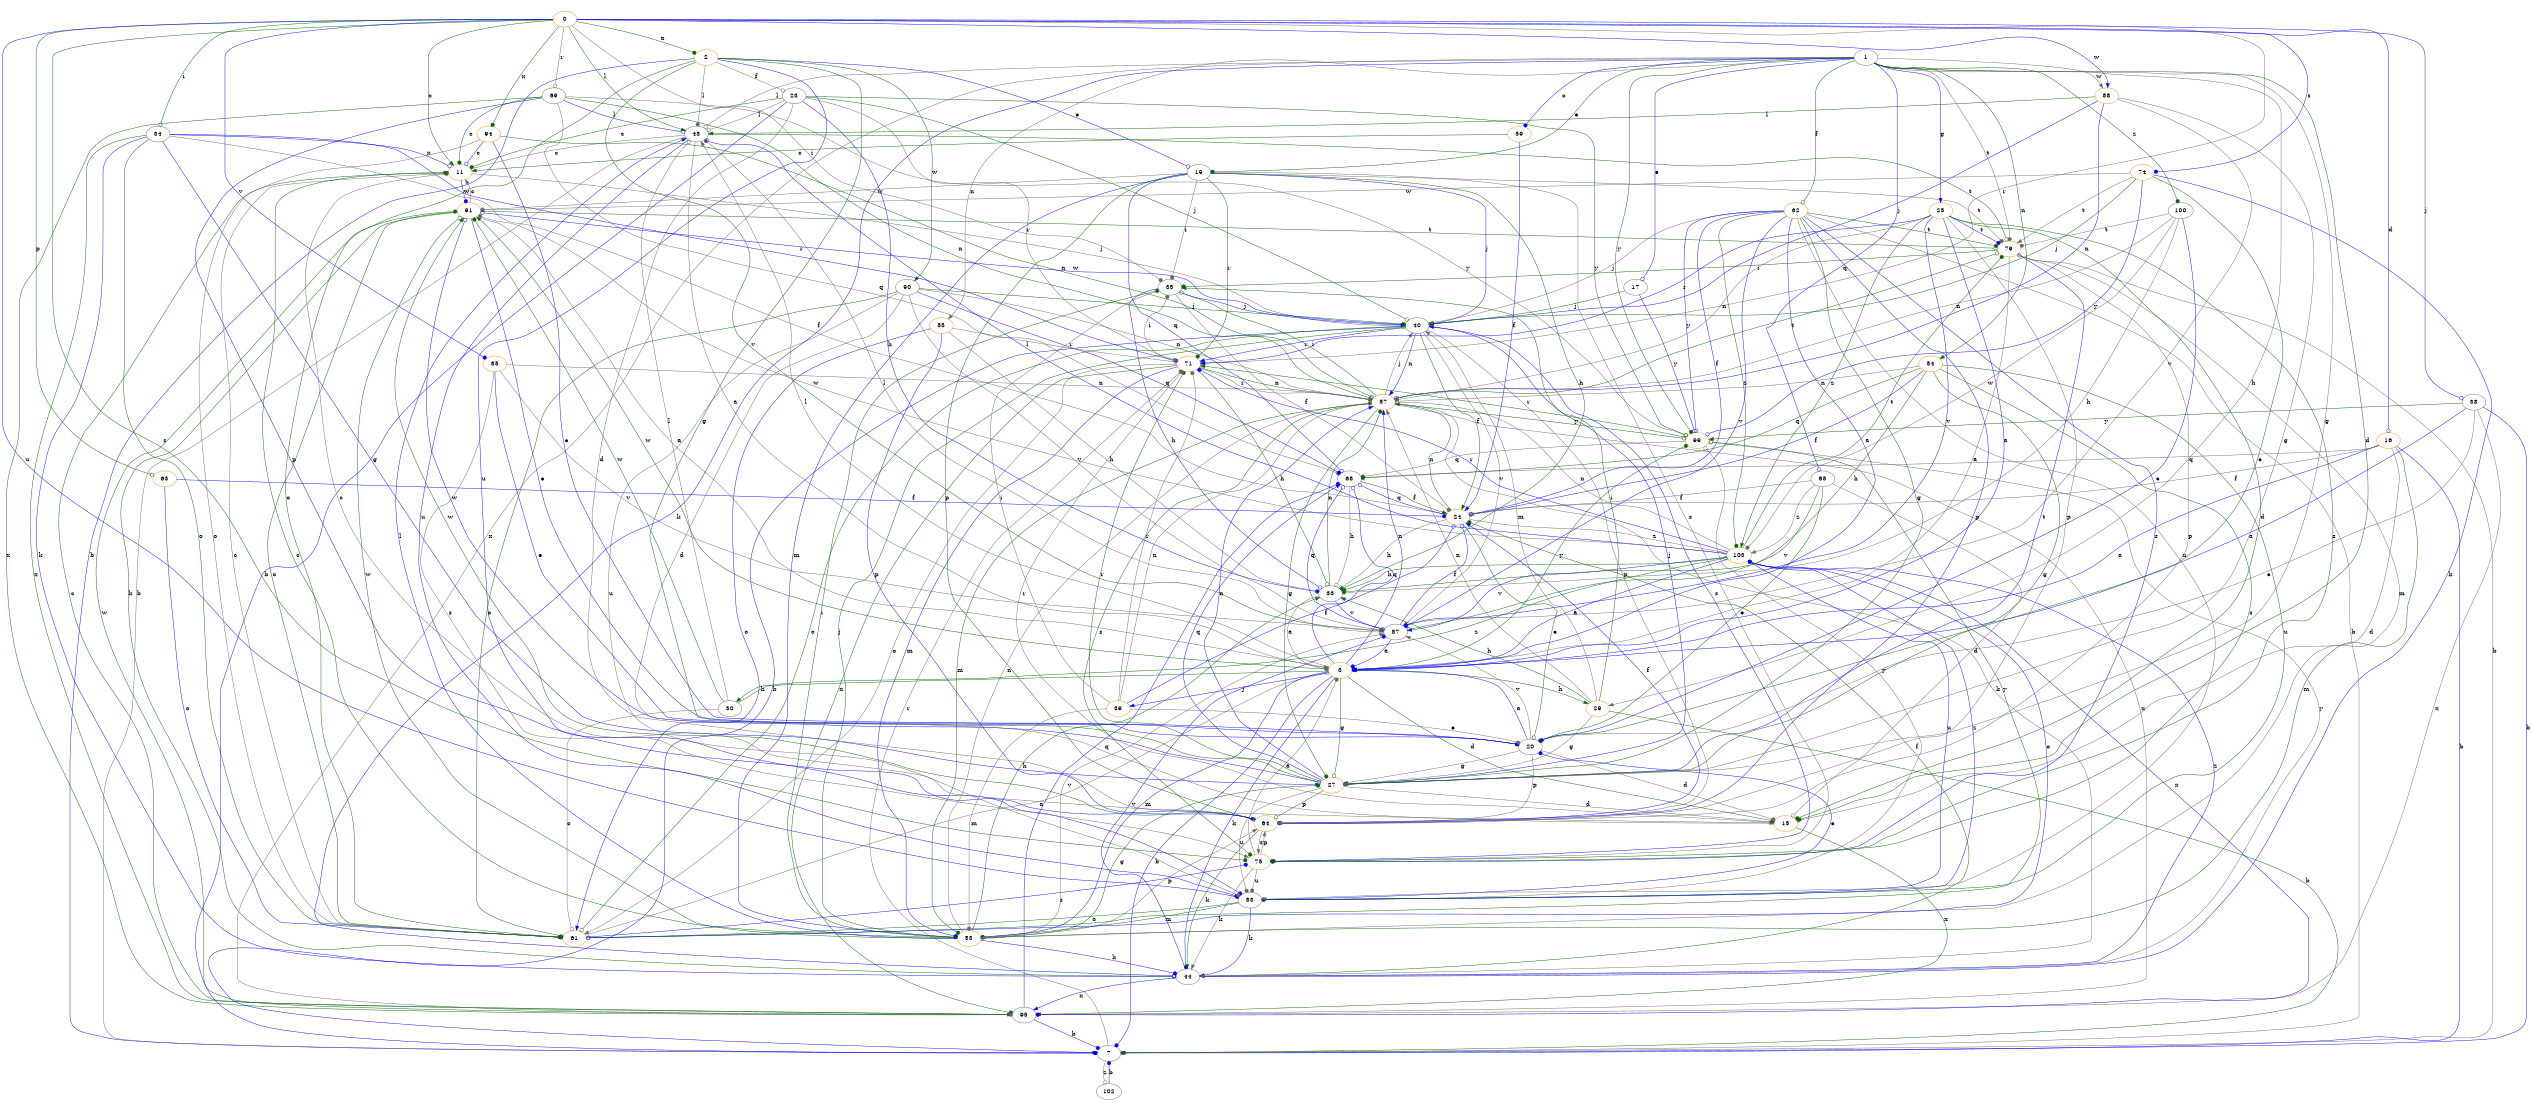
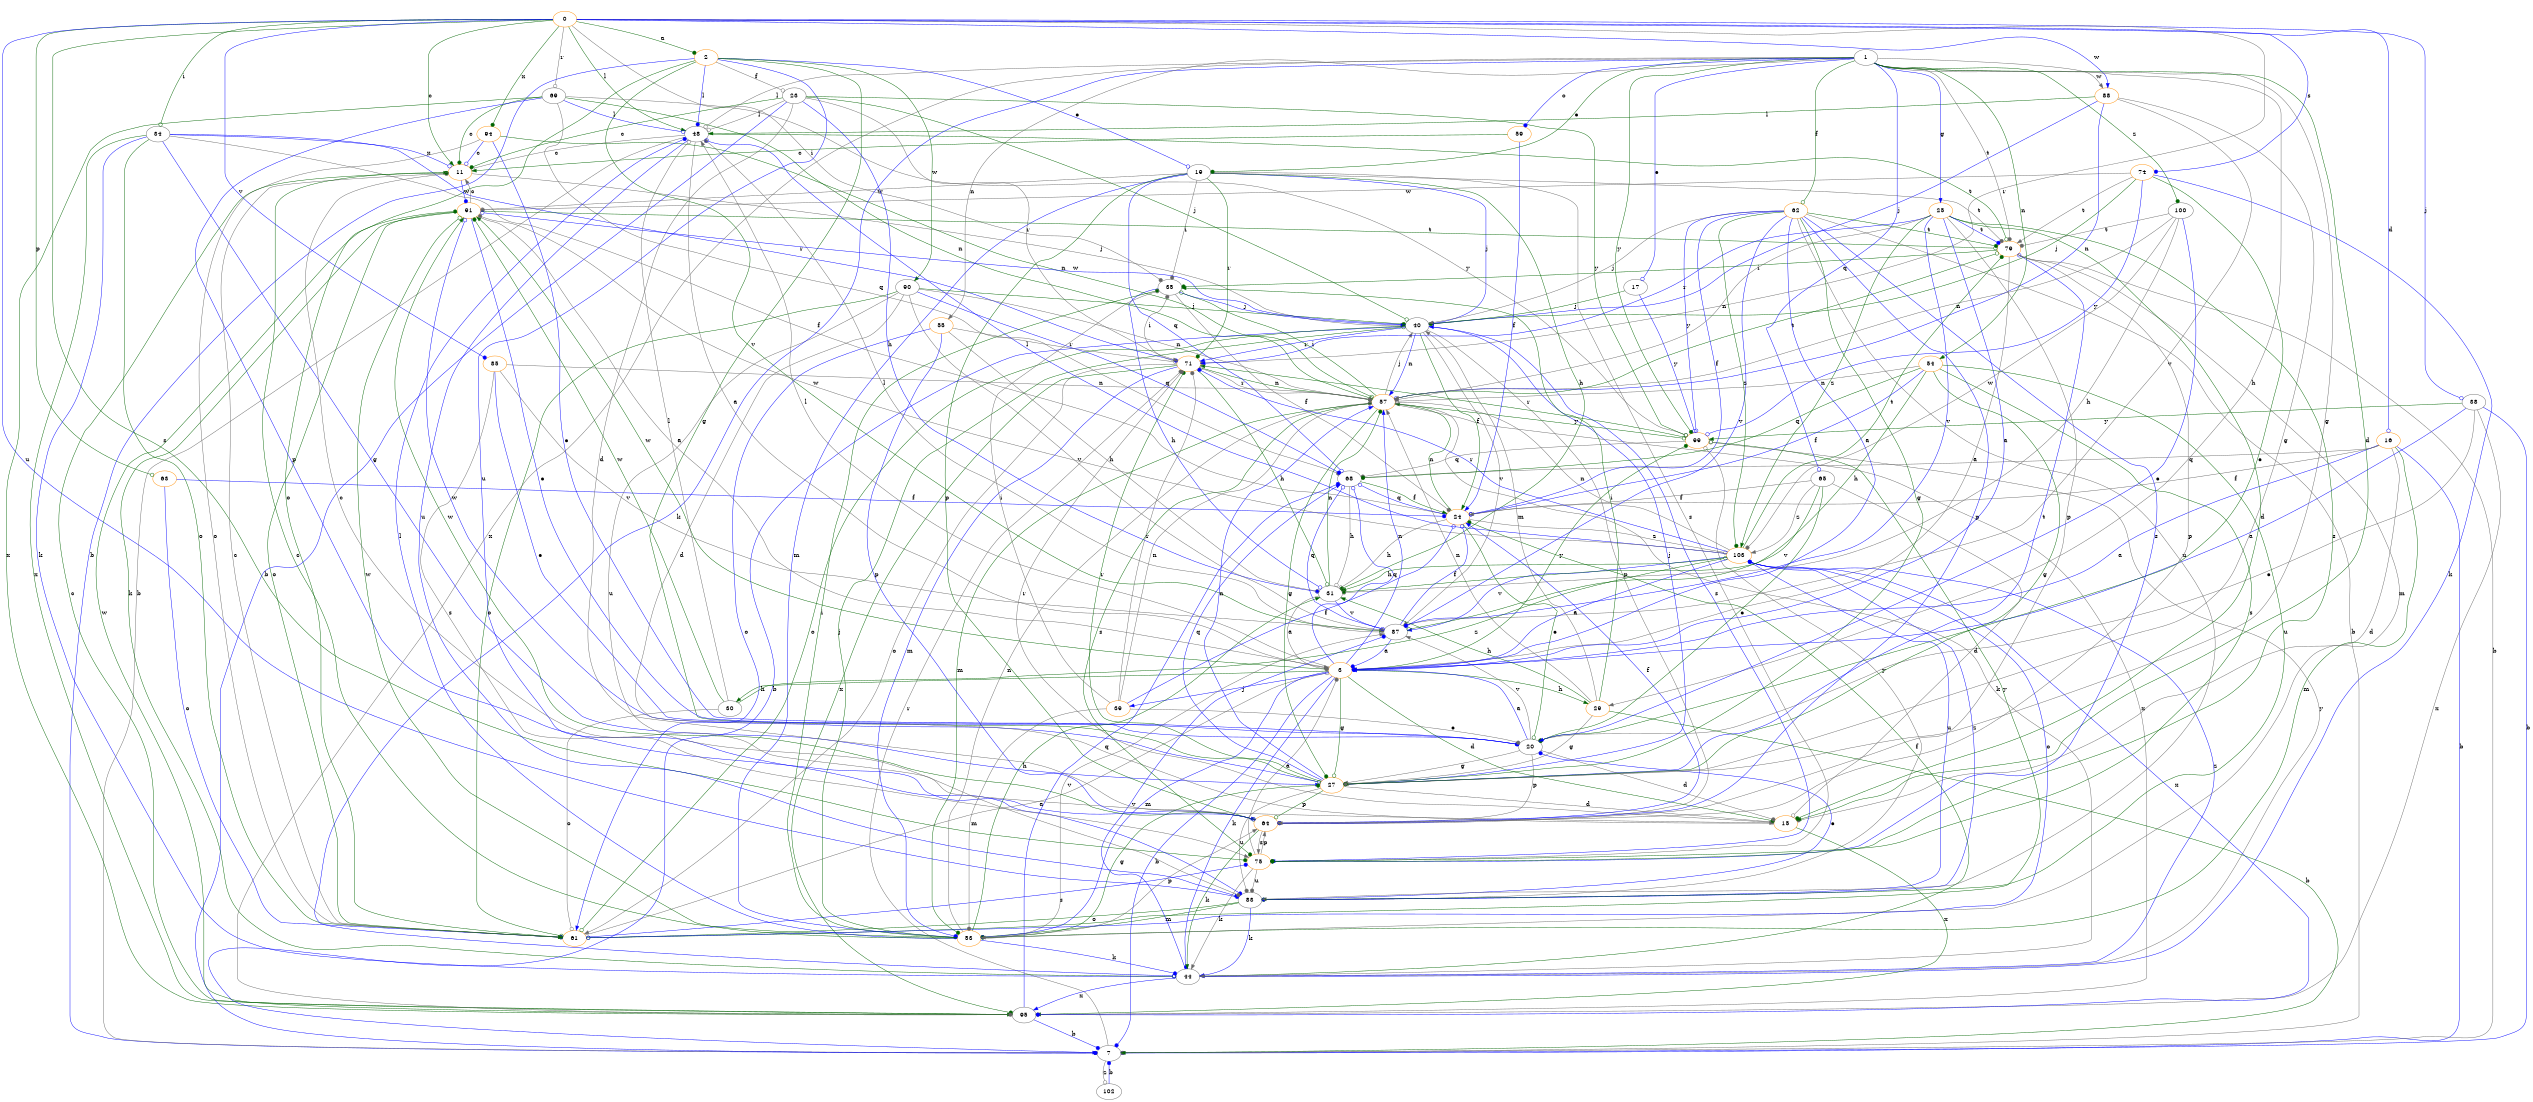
edge "2" -> "48": color gray40 -> blue
node "33": label "33" -> "31"
edge "53" -> "48": arrowhead normal -> dot
